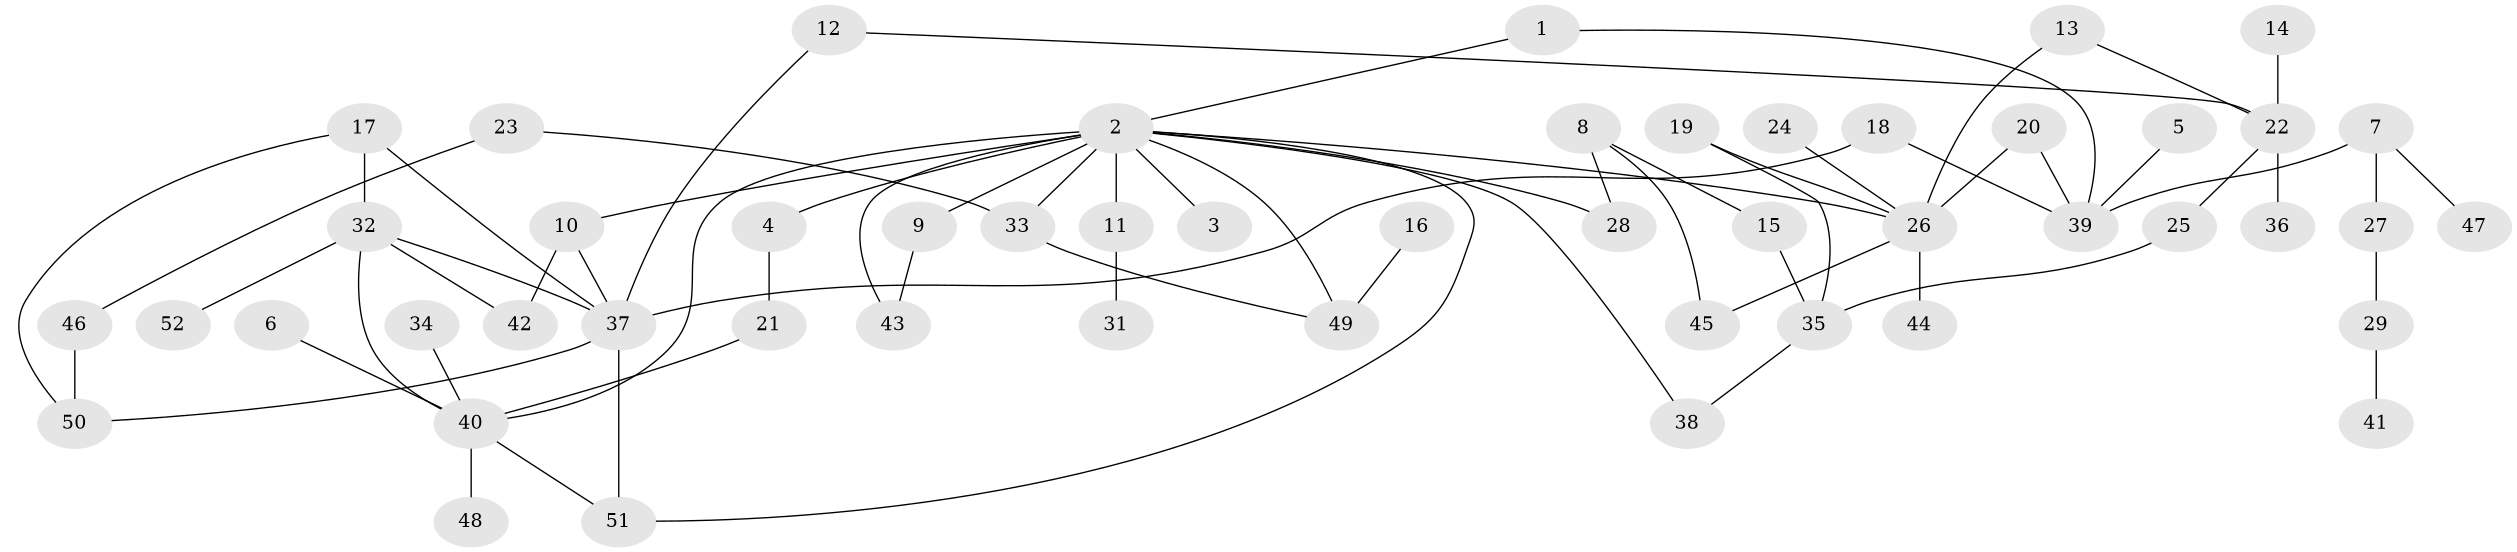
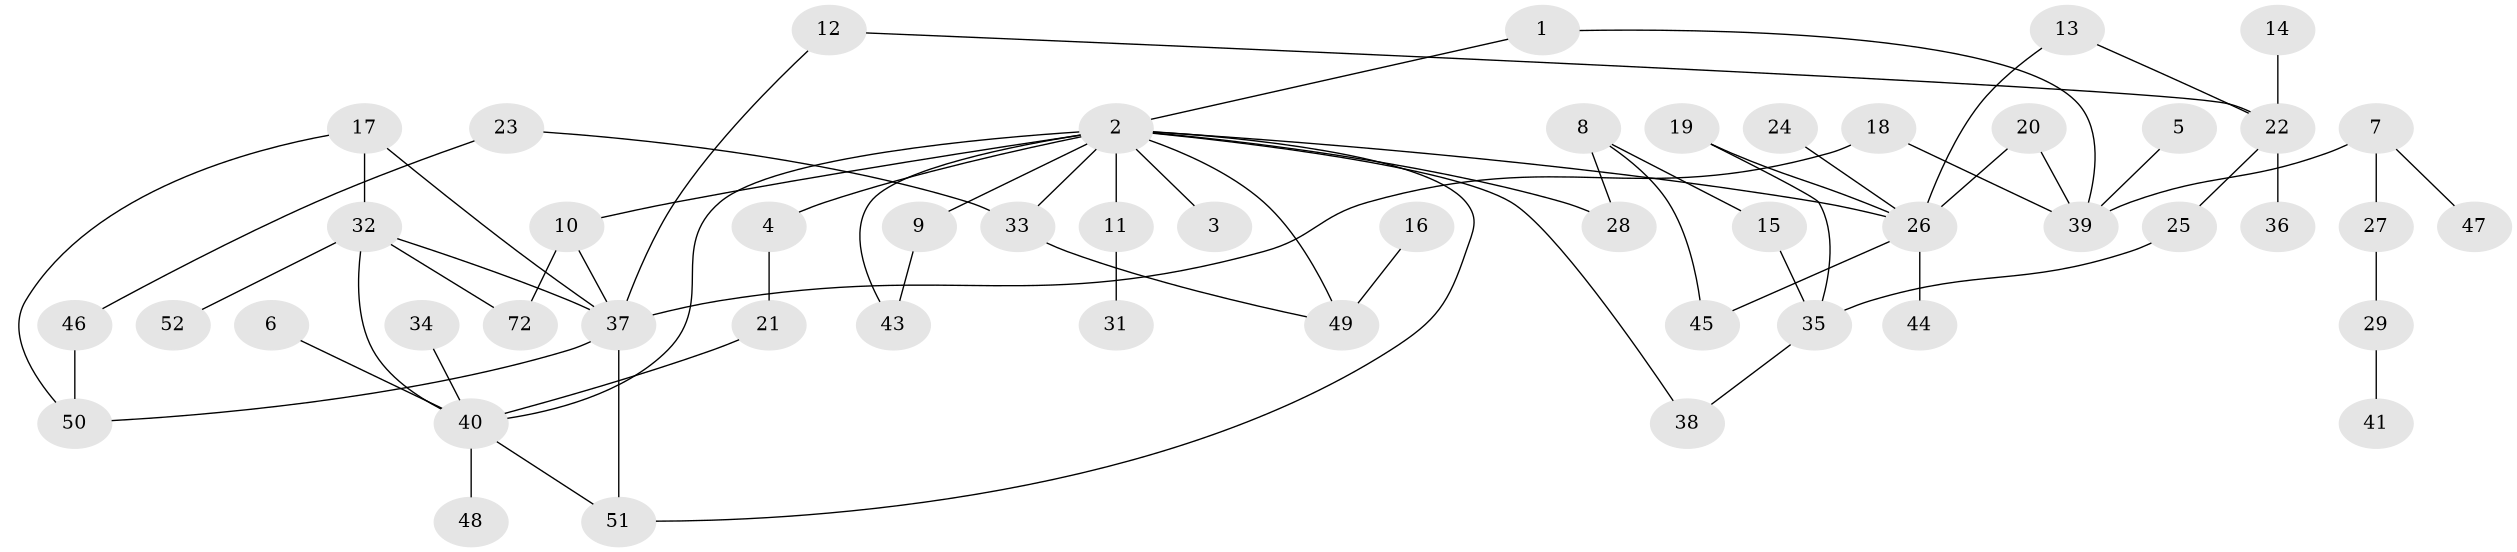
node "42": label "42" -> "72"
